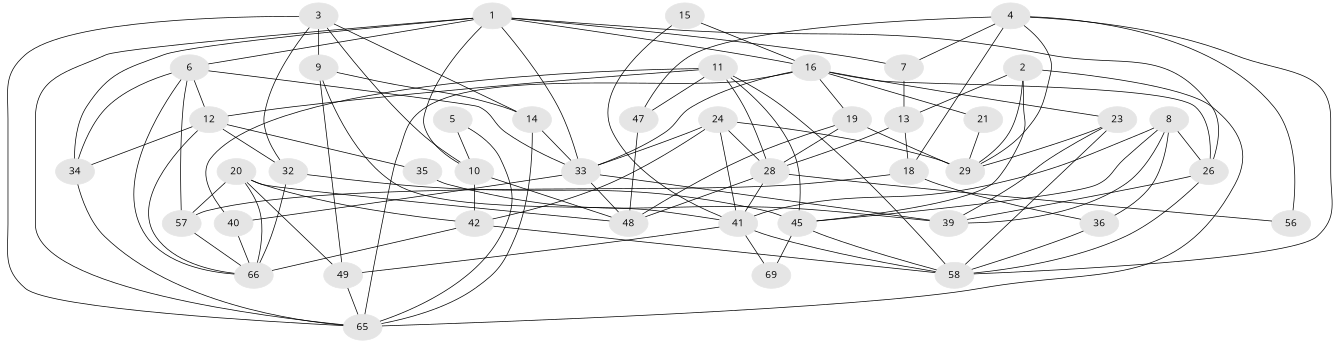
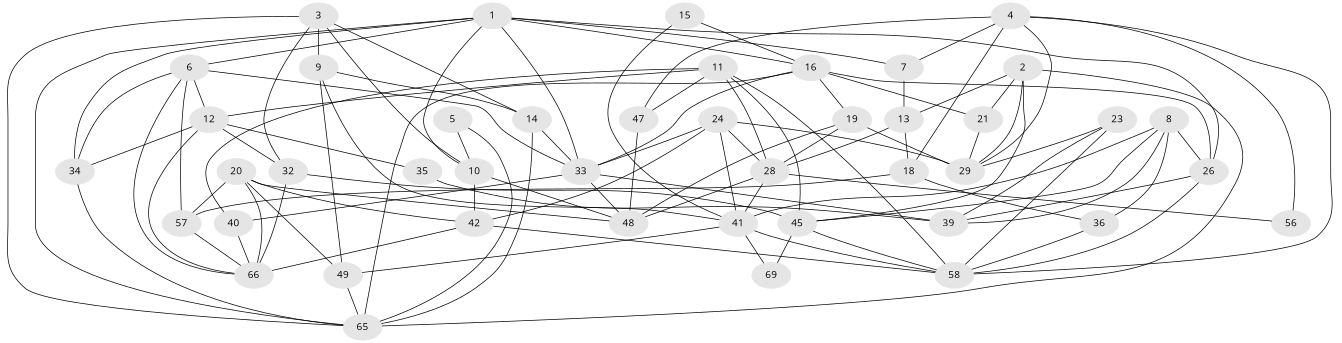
edge "2" -- "21": added
edge "16" -- "23": removed
